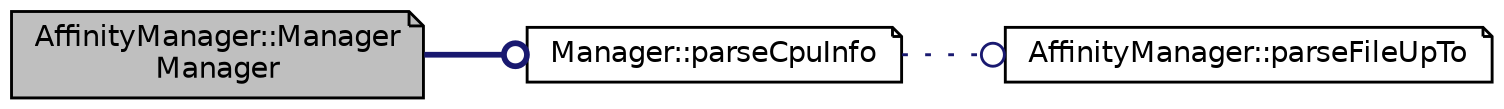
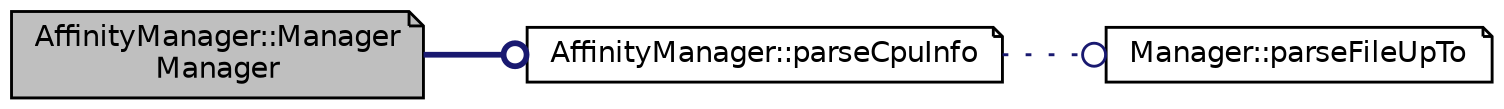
node "Manager::parseCpuInfo": label "Manager::parseCpuInfo" -> "AffinityManager::parseCpuInfo"
node "AffinityManager::parseFileUpTo": label "AffinityManager::parseFileUpTo" -> "Manager::parseFileUpTo"
